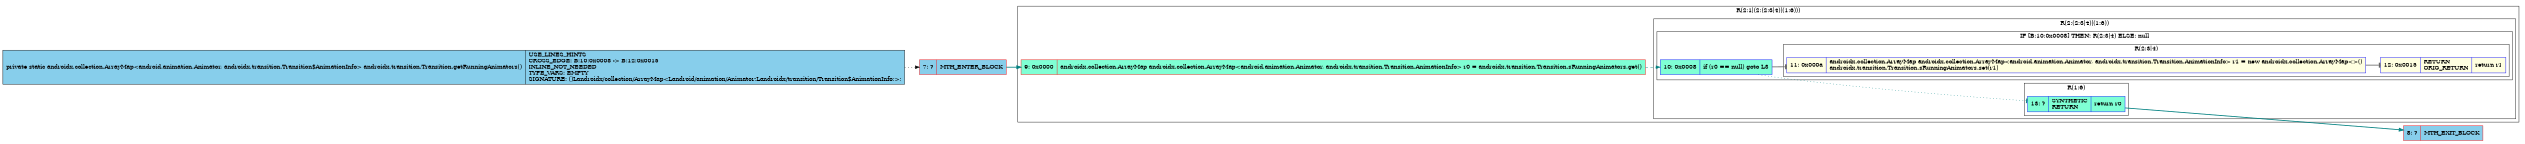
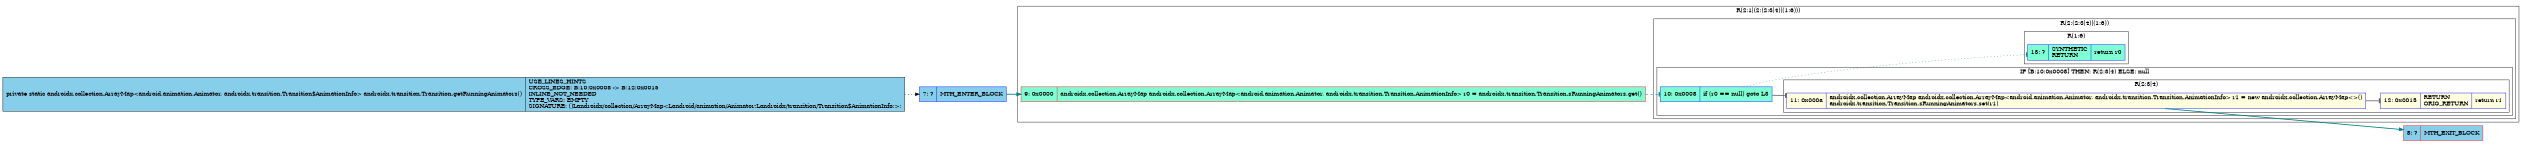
node "7: ?": color red -> blue
edge "9: 0x0000" -> "10: 0x0008": arrowhead normal -> tee
edge "13: ?" -> "8: ?": now "11: 0x000a" -> "8: ?"
